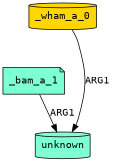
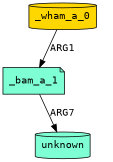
edge "_wham_a_0" -> "unknown": now "_wham_a_0" -> "_bam_a_1"
edge "_bam_a_1" -> "unknown": label "ARG1" -> "ARG7"
